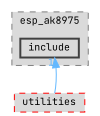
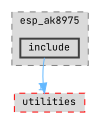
edge "utilities" -> "include": reversed
